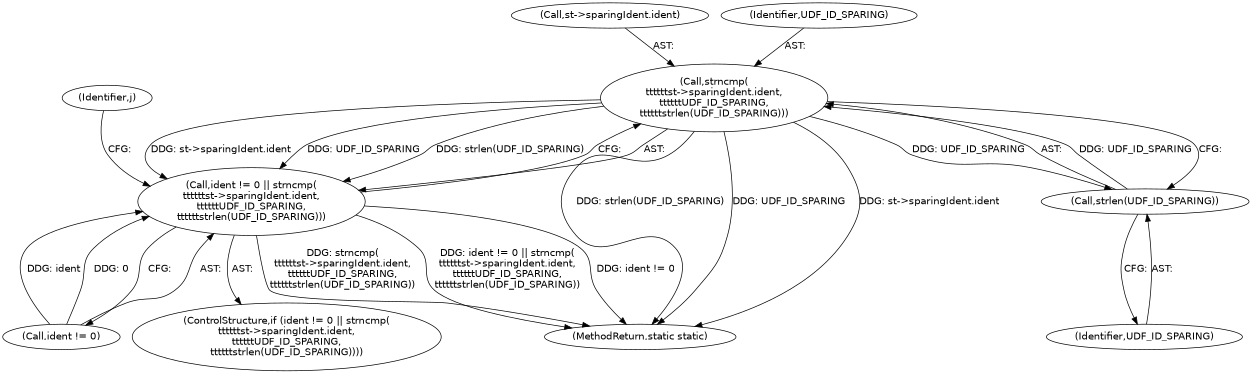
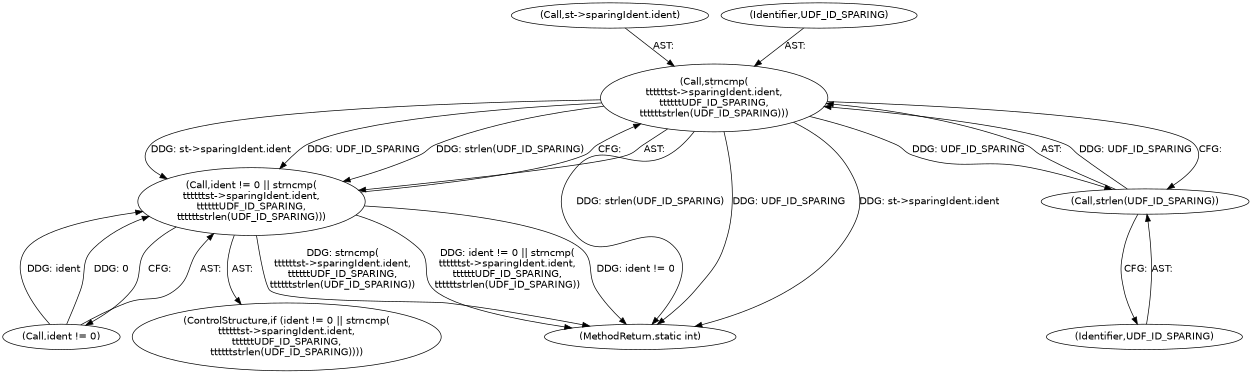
node "(Identifier,j)": removed
node "(MethodReturn,static static)": label "(MethodReturn,static static)" -> "(MethodReturn,static int)"
